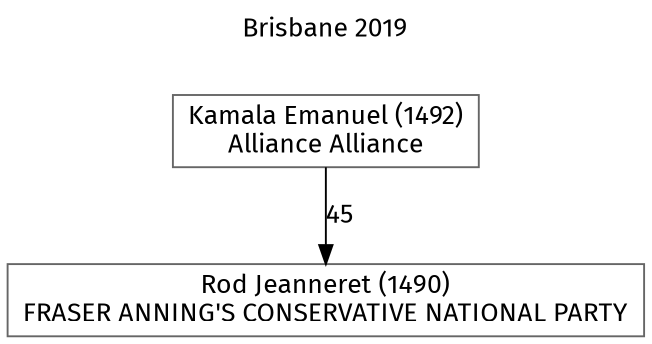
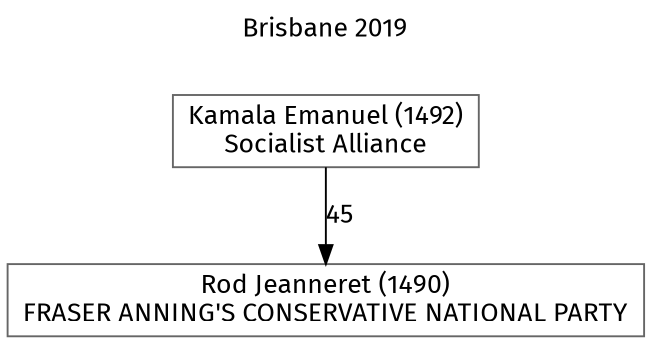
node "Kamala Emanuel (1492) Alliance Alliance": label "Kamala Emanuel (1492) Alliance Alliance" -> "Kamala Emanuel (1492) Socialist Alliance"
